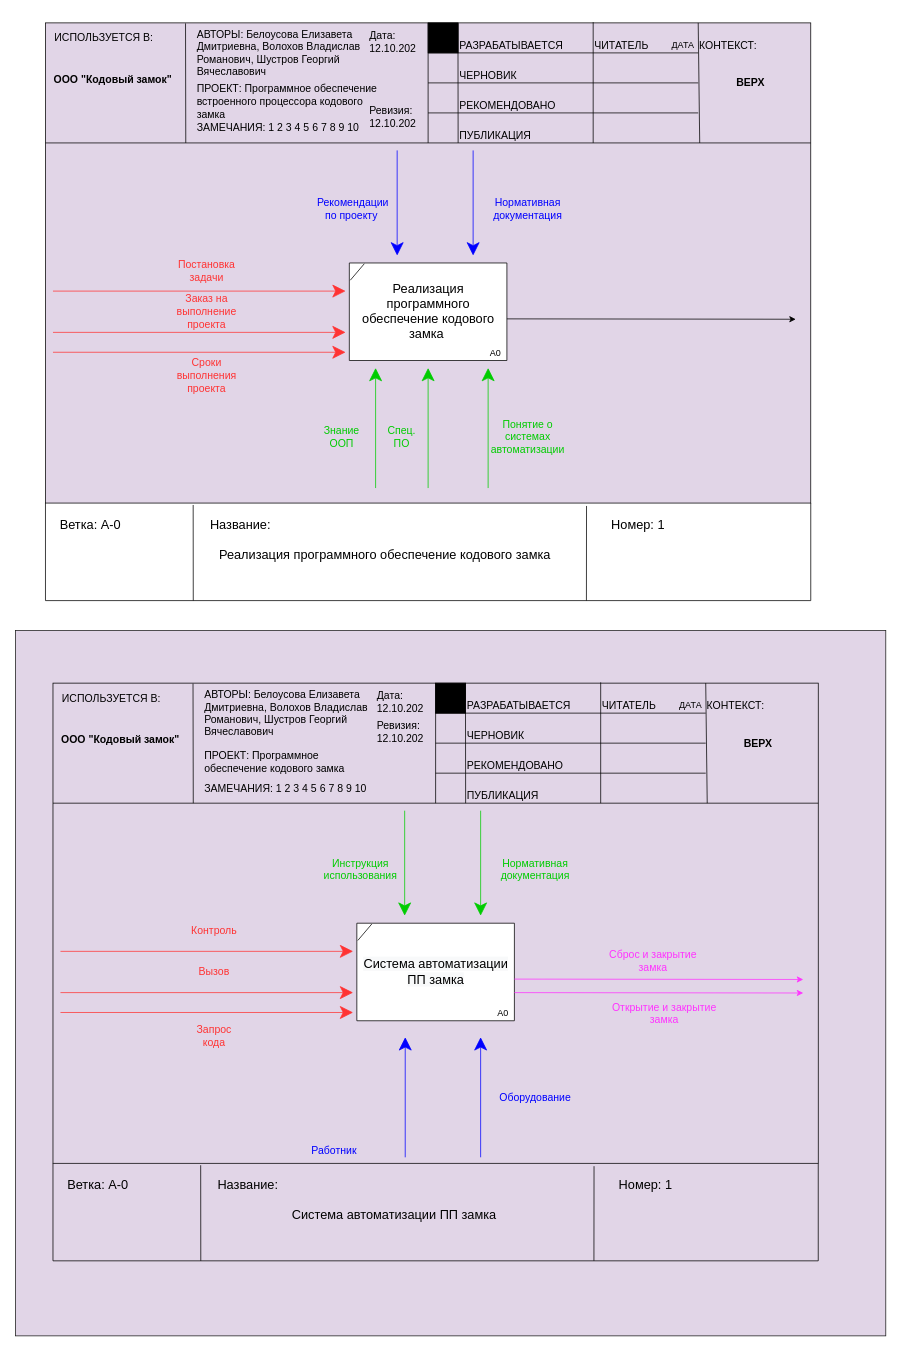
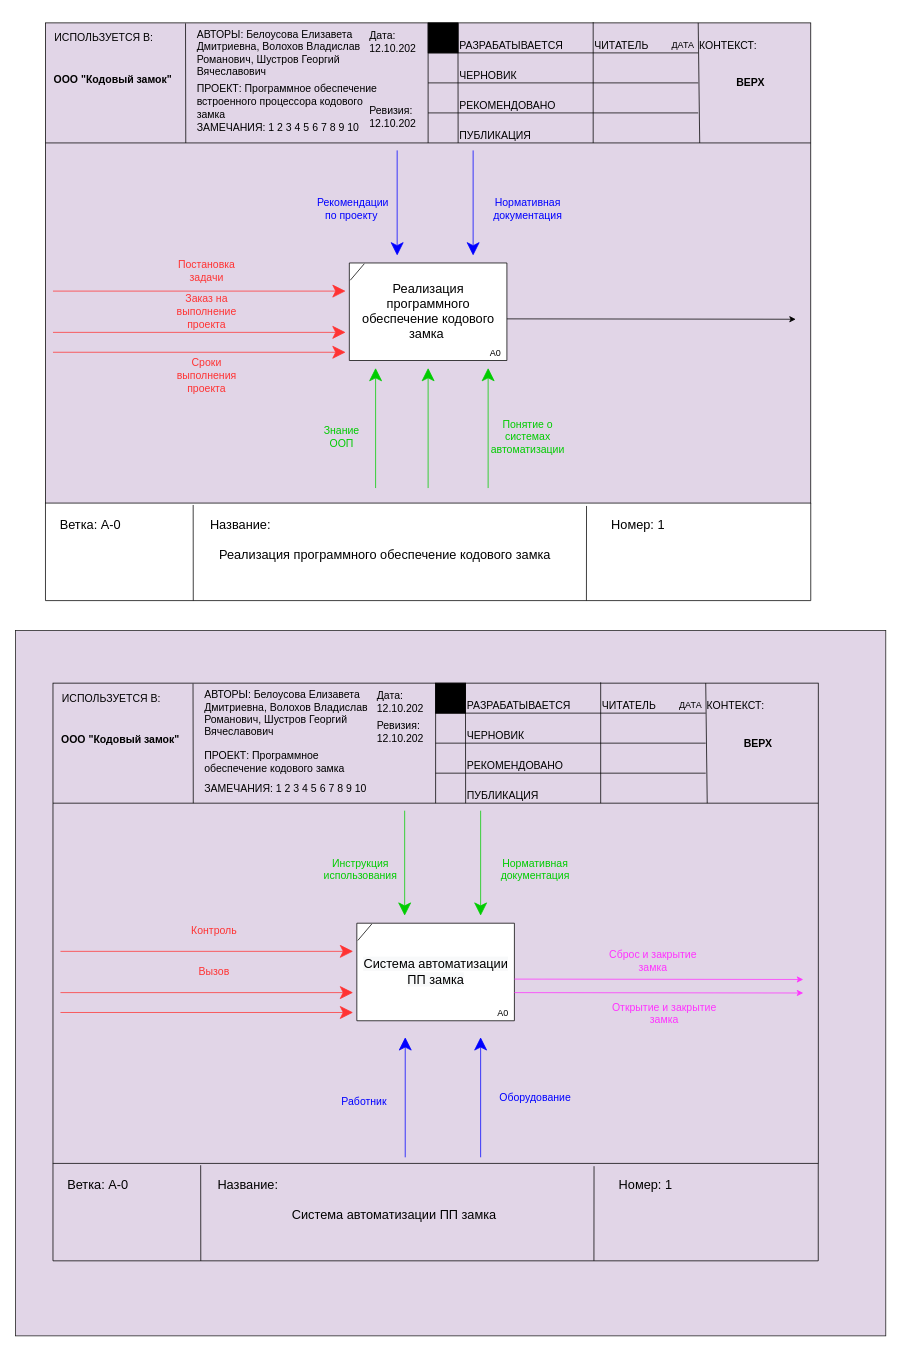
node "Спец. ПО": removed
node "Запрос кода": removed
node "Работник": moved (334, 1150) -> (364, 1101)
